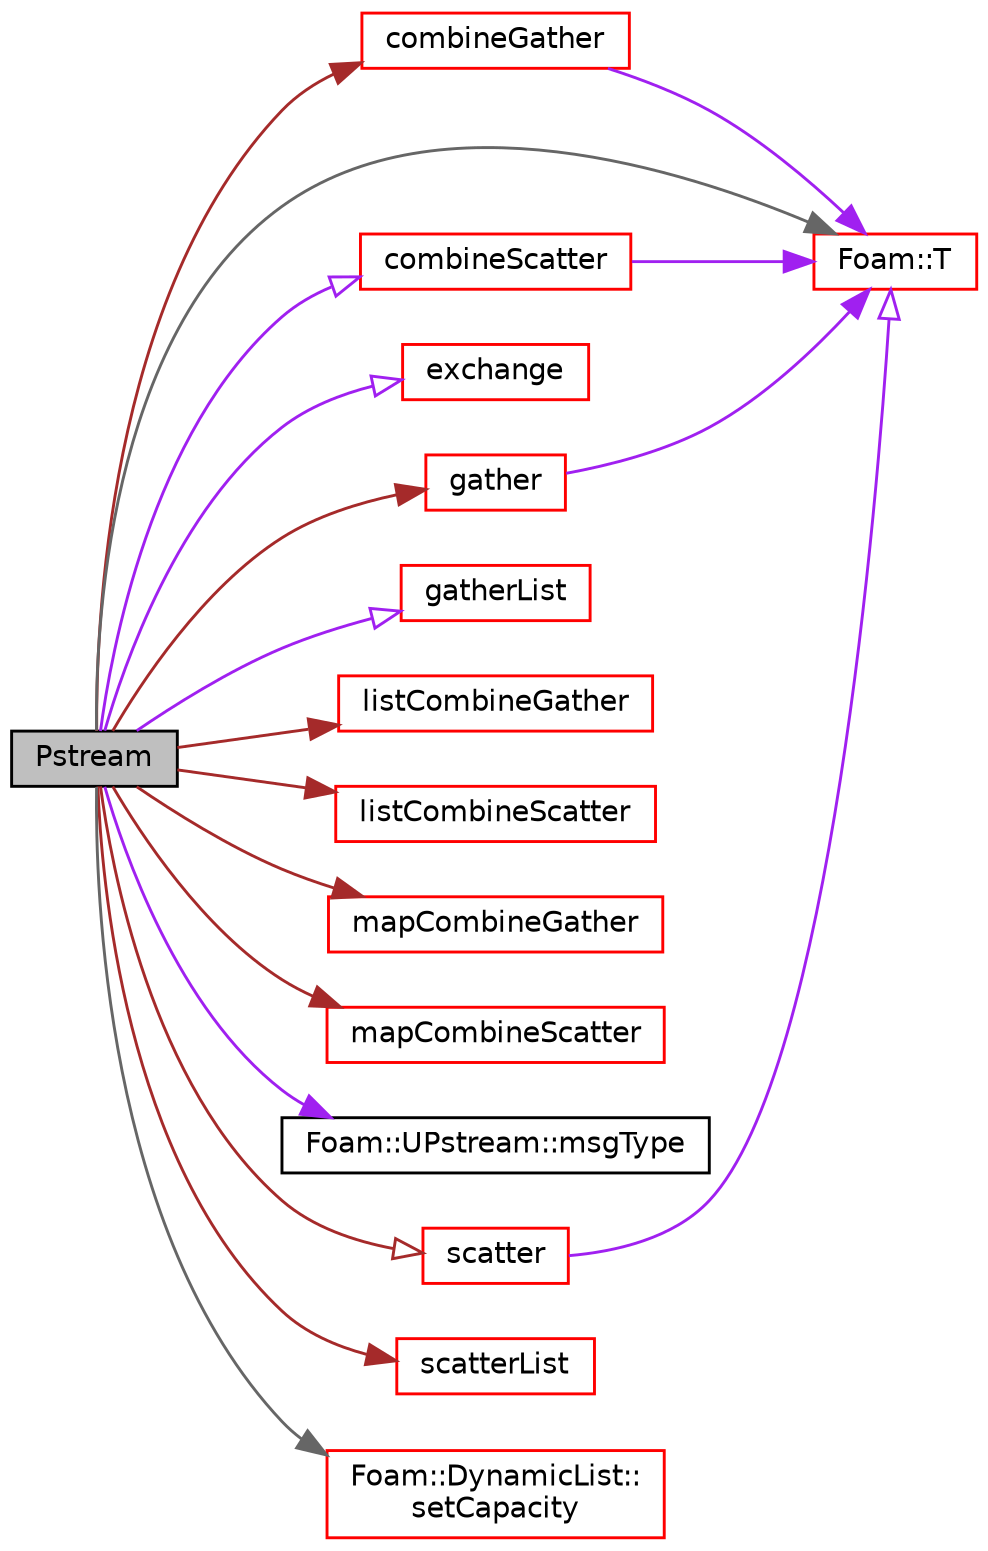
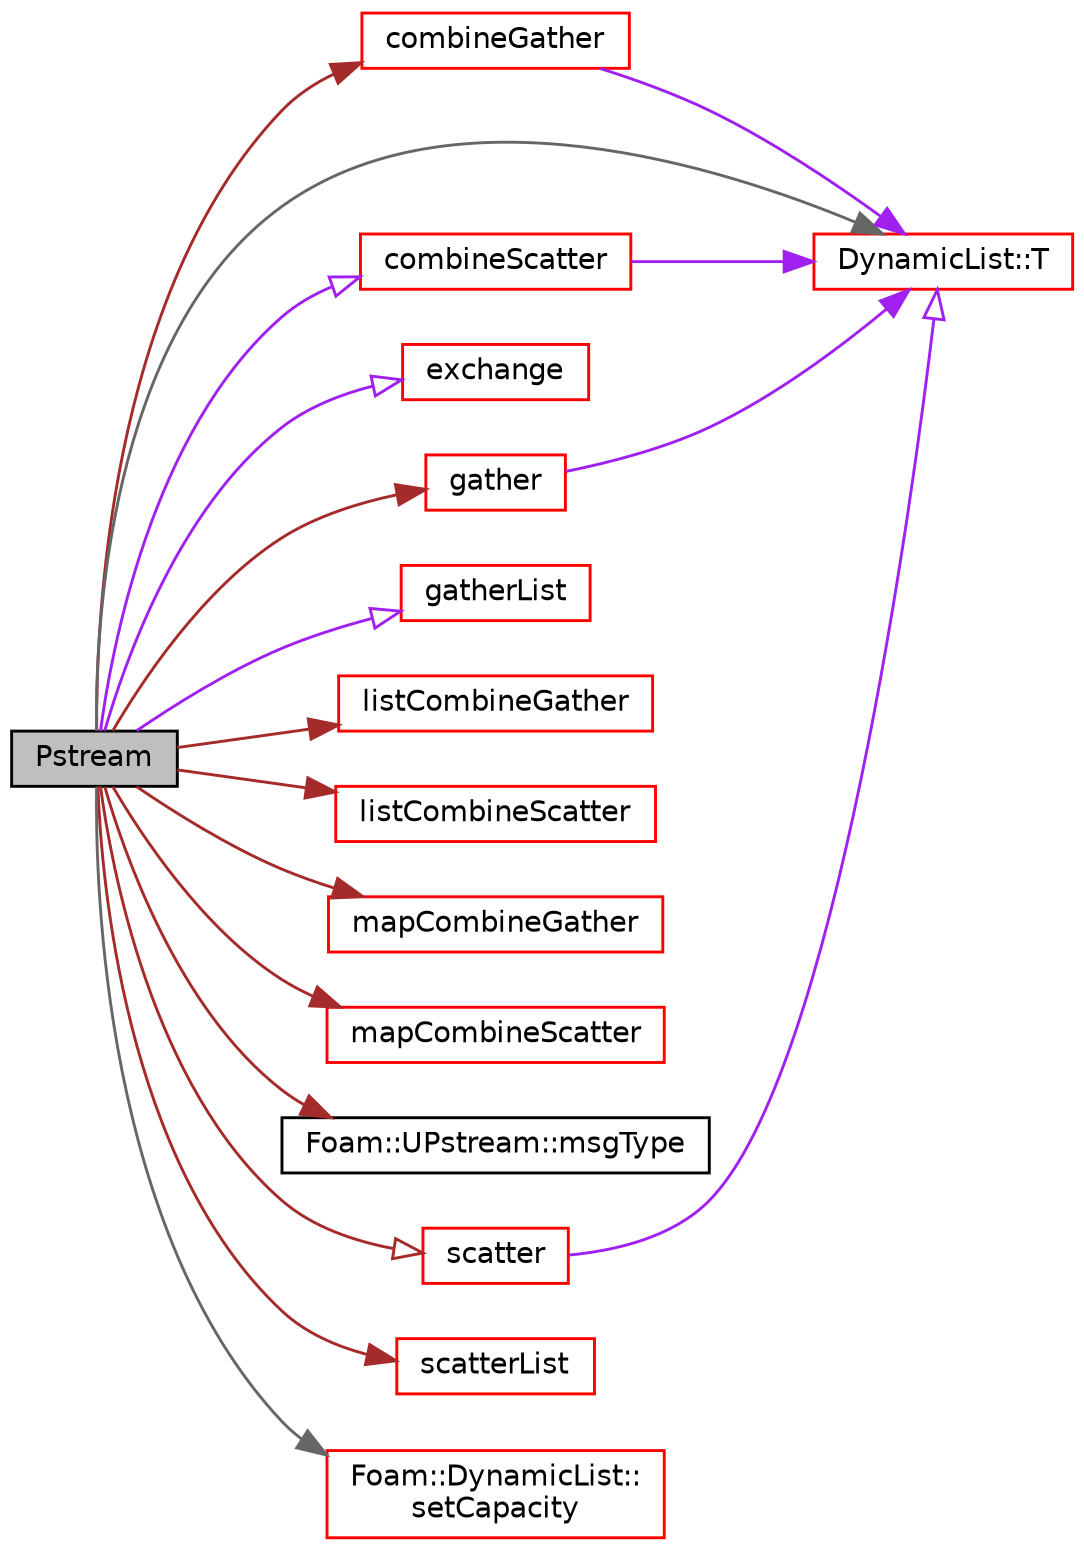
node "Foam::T": label "Foam::T" -> "DynamicList::T"
edge "Pstream" -> "Foam::UPstream::msgType": color purple -> brown
